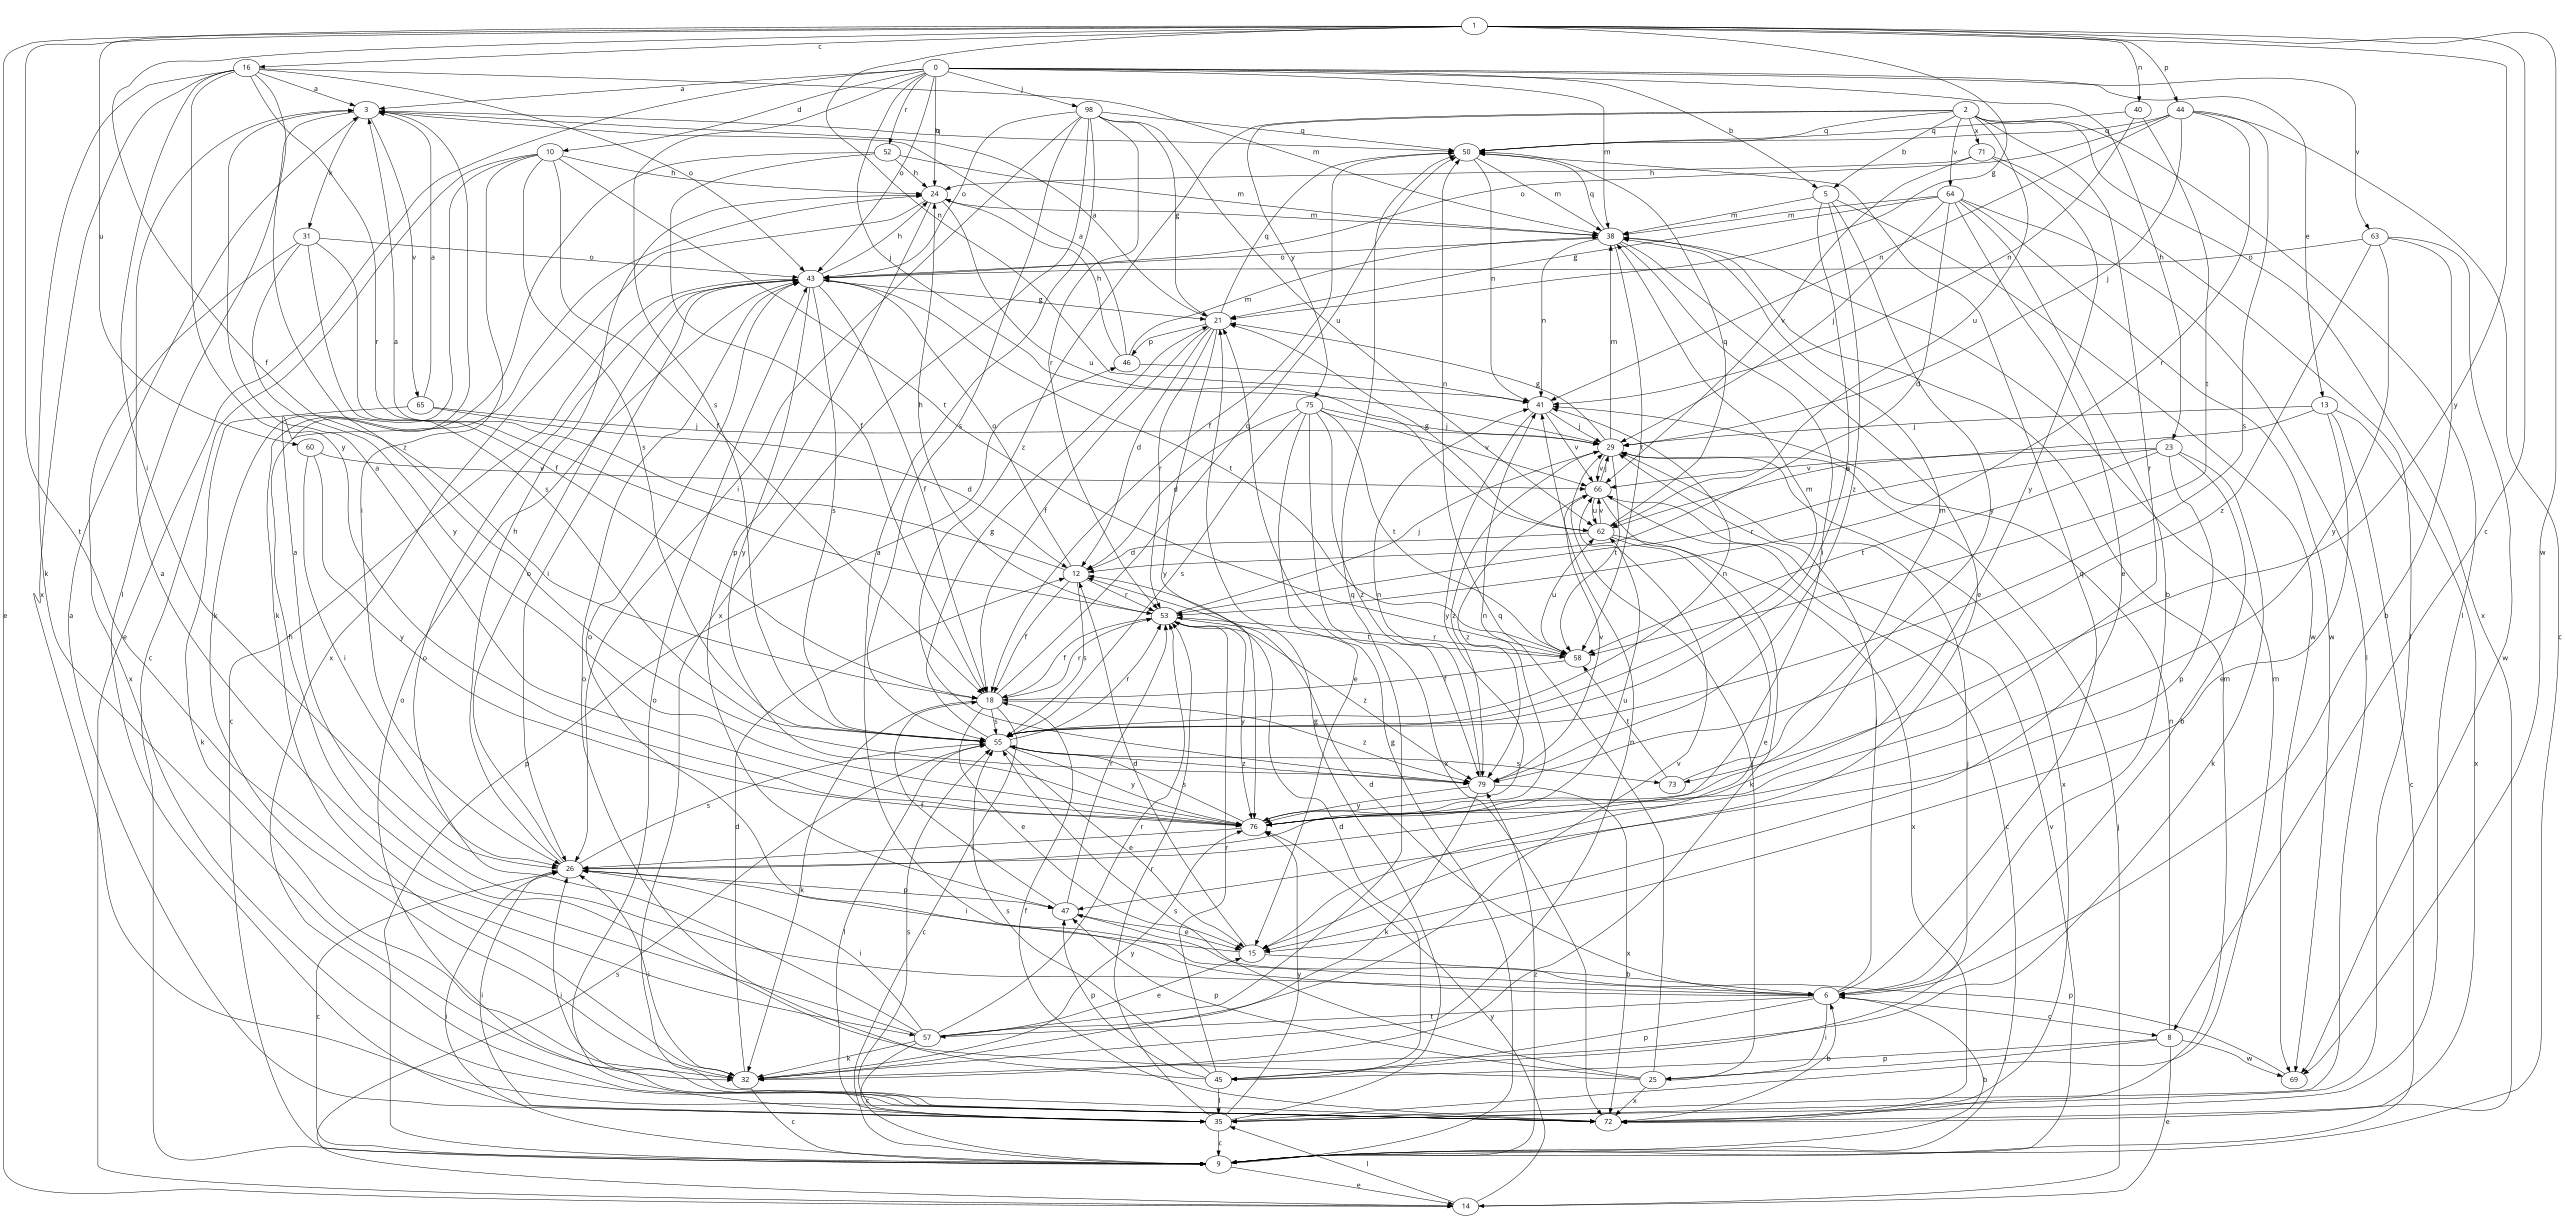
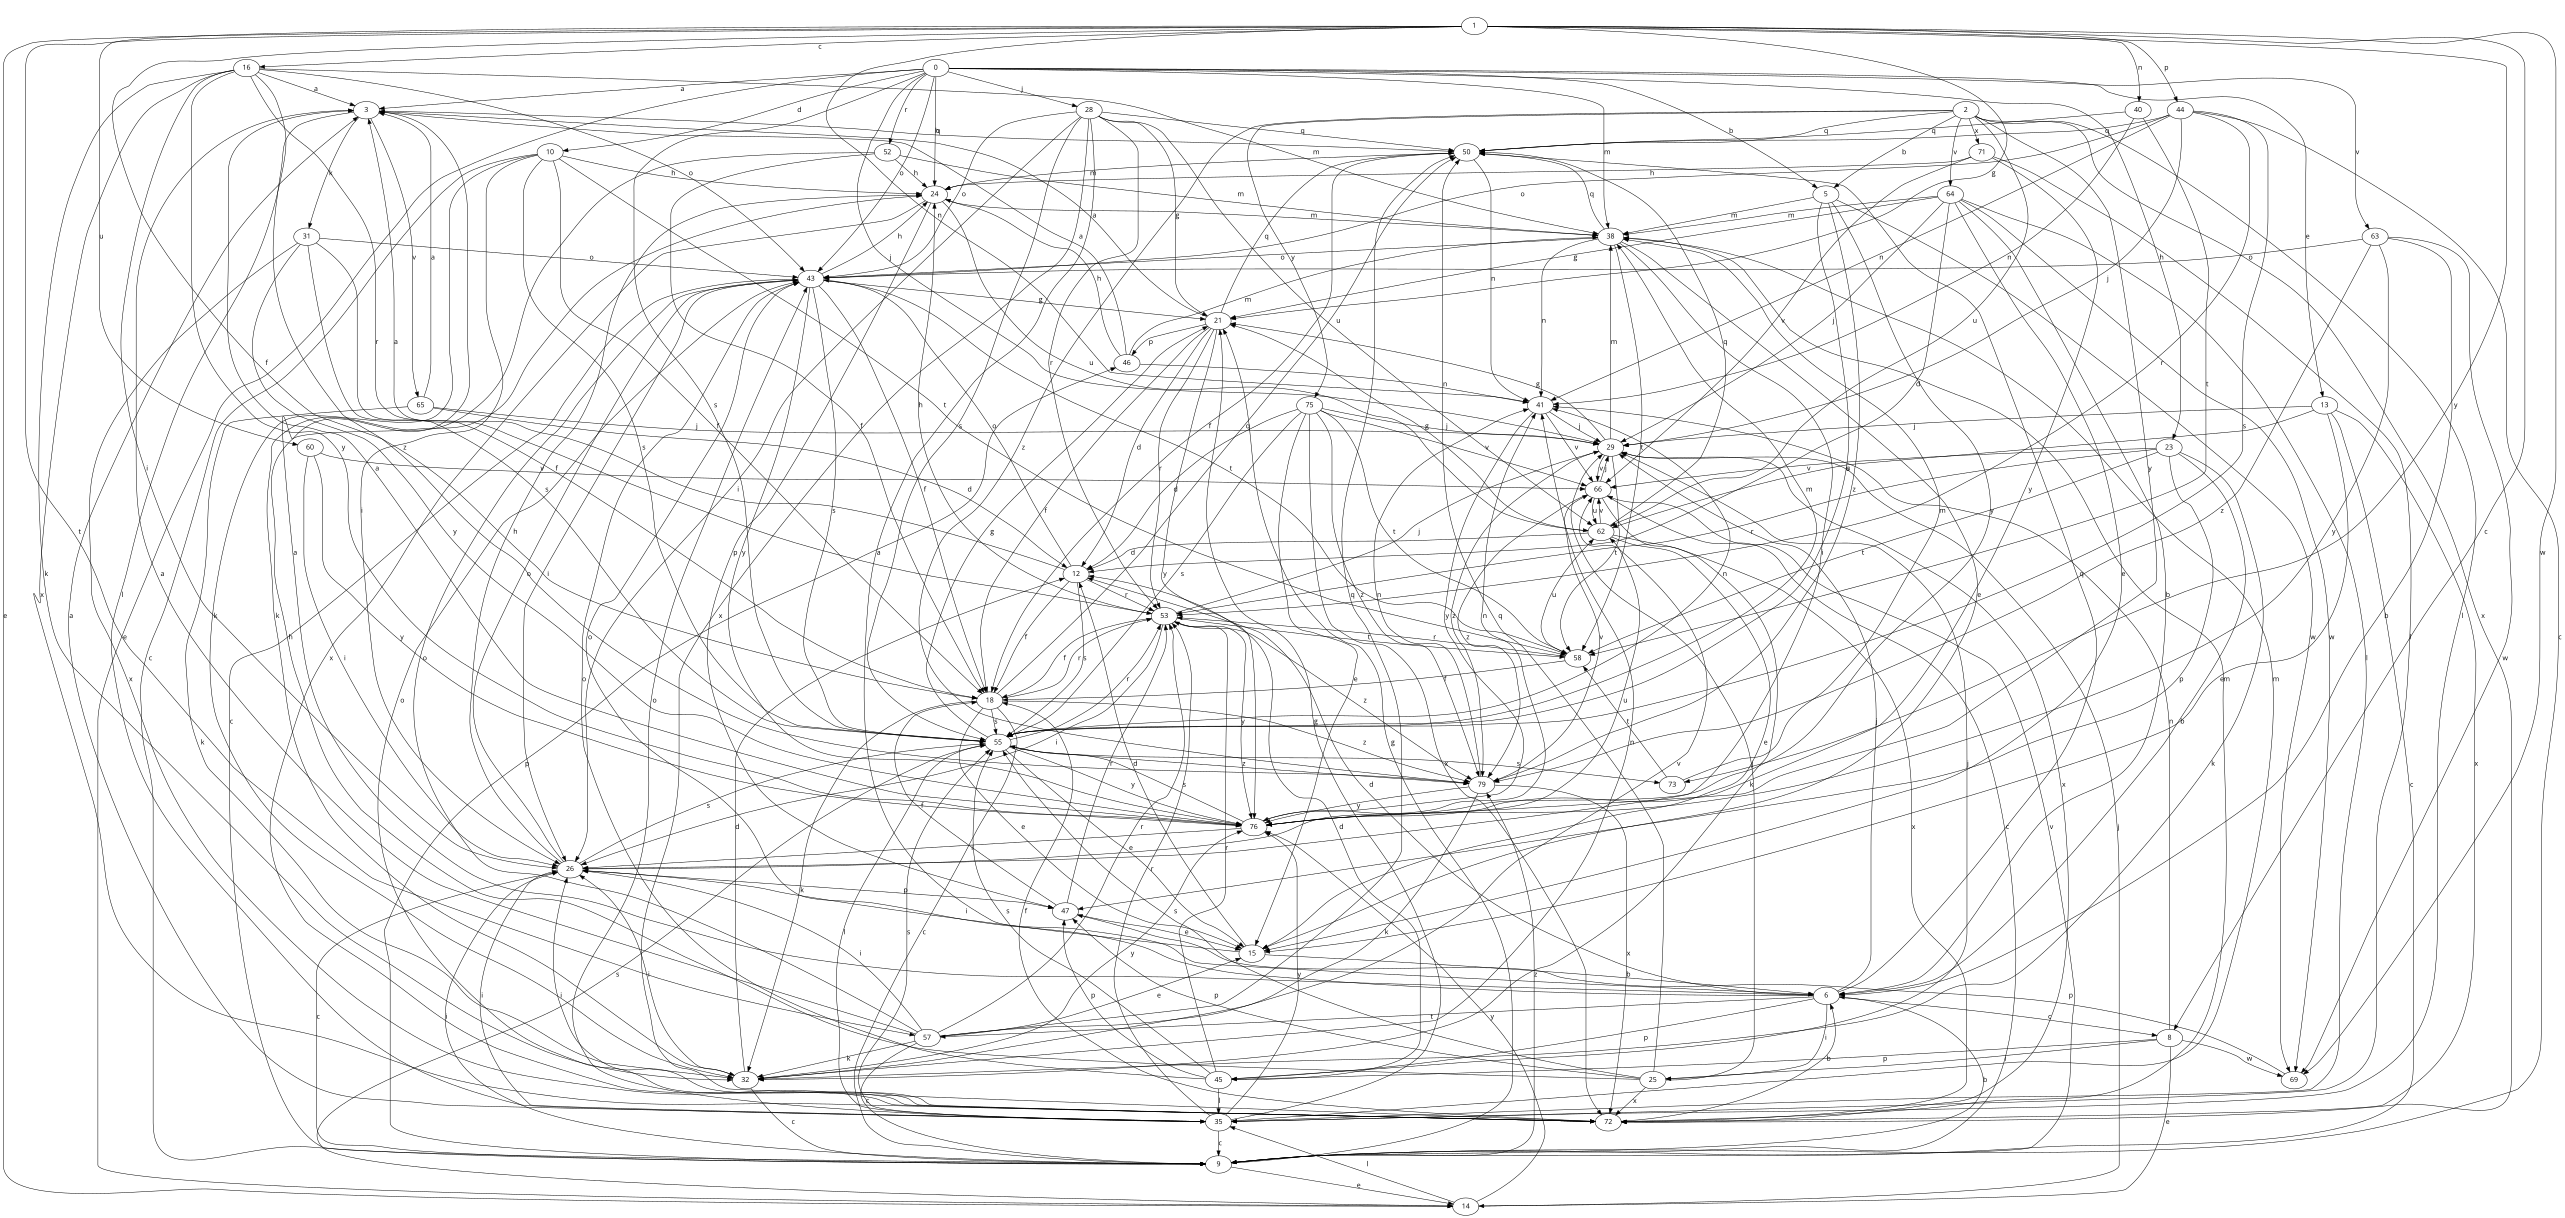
node "98": label "98" -> "28"
edge "50" -> "38": now "50" -> "24"
edge "2" -> "76": label "r" -> "y"
edge "53" -> "26": added, label "i"
